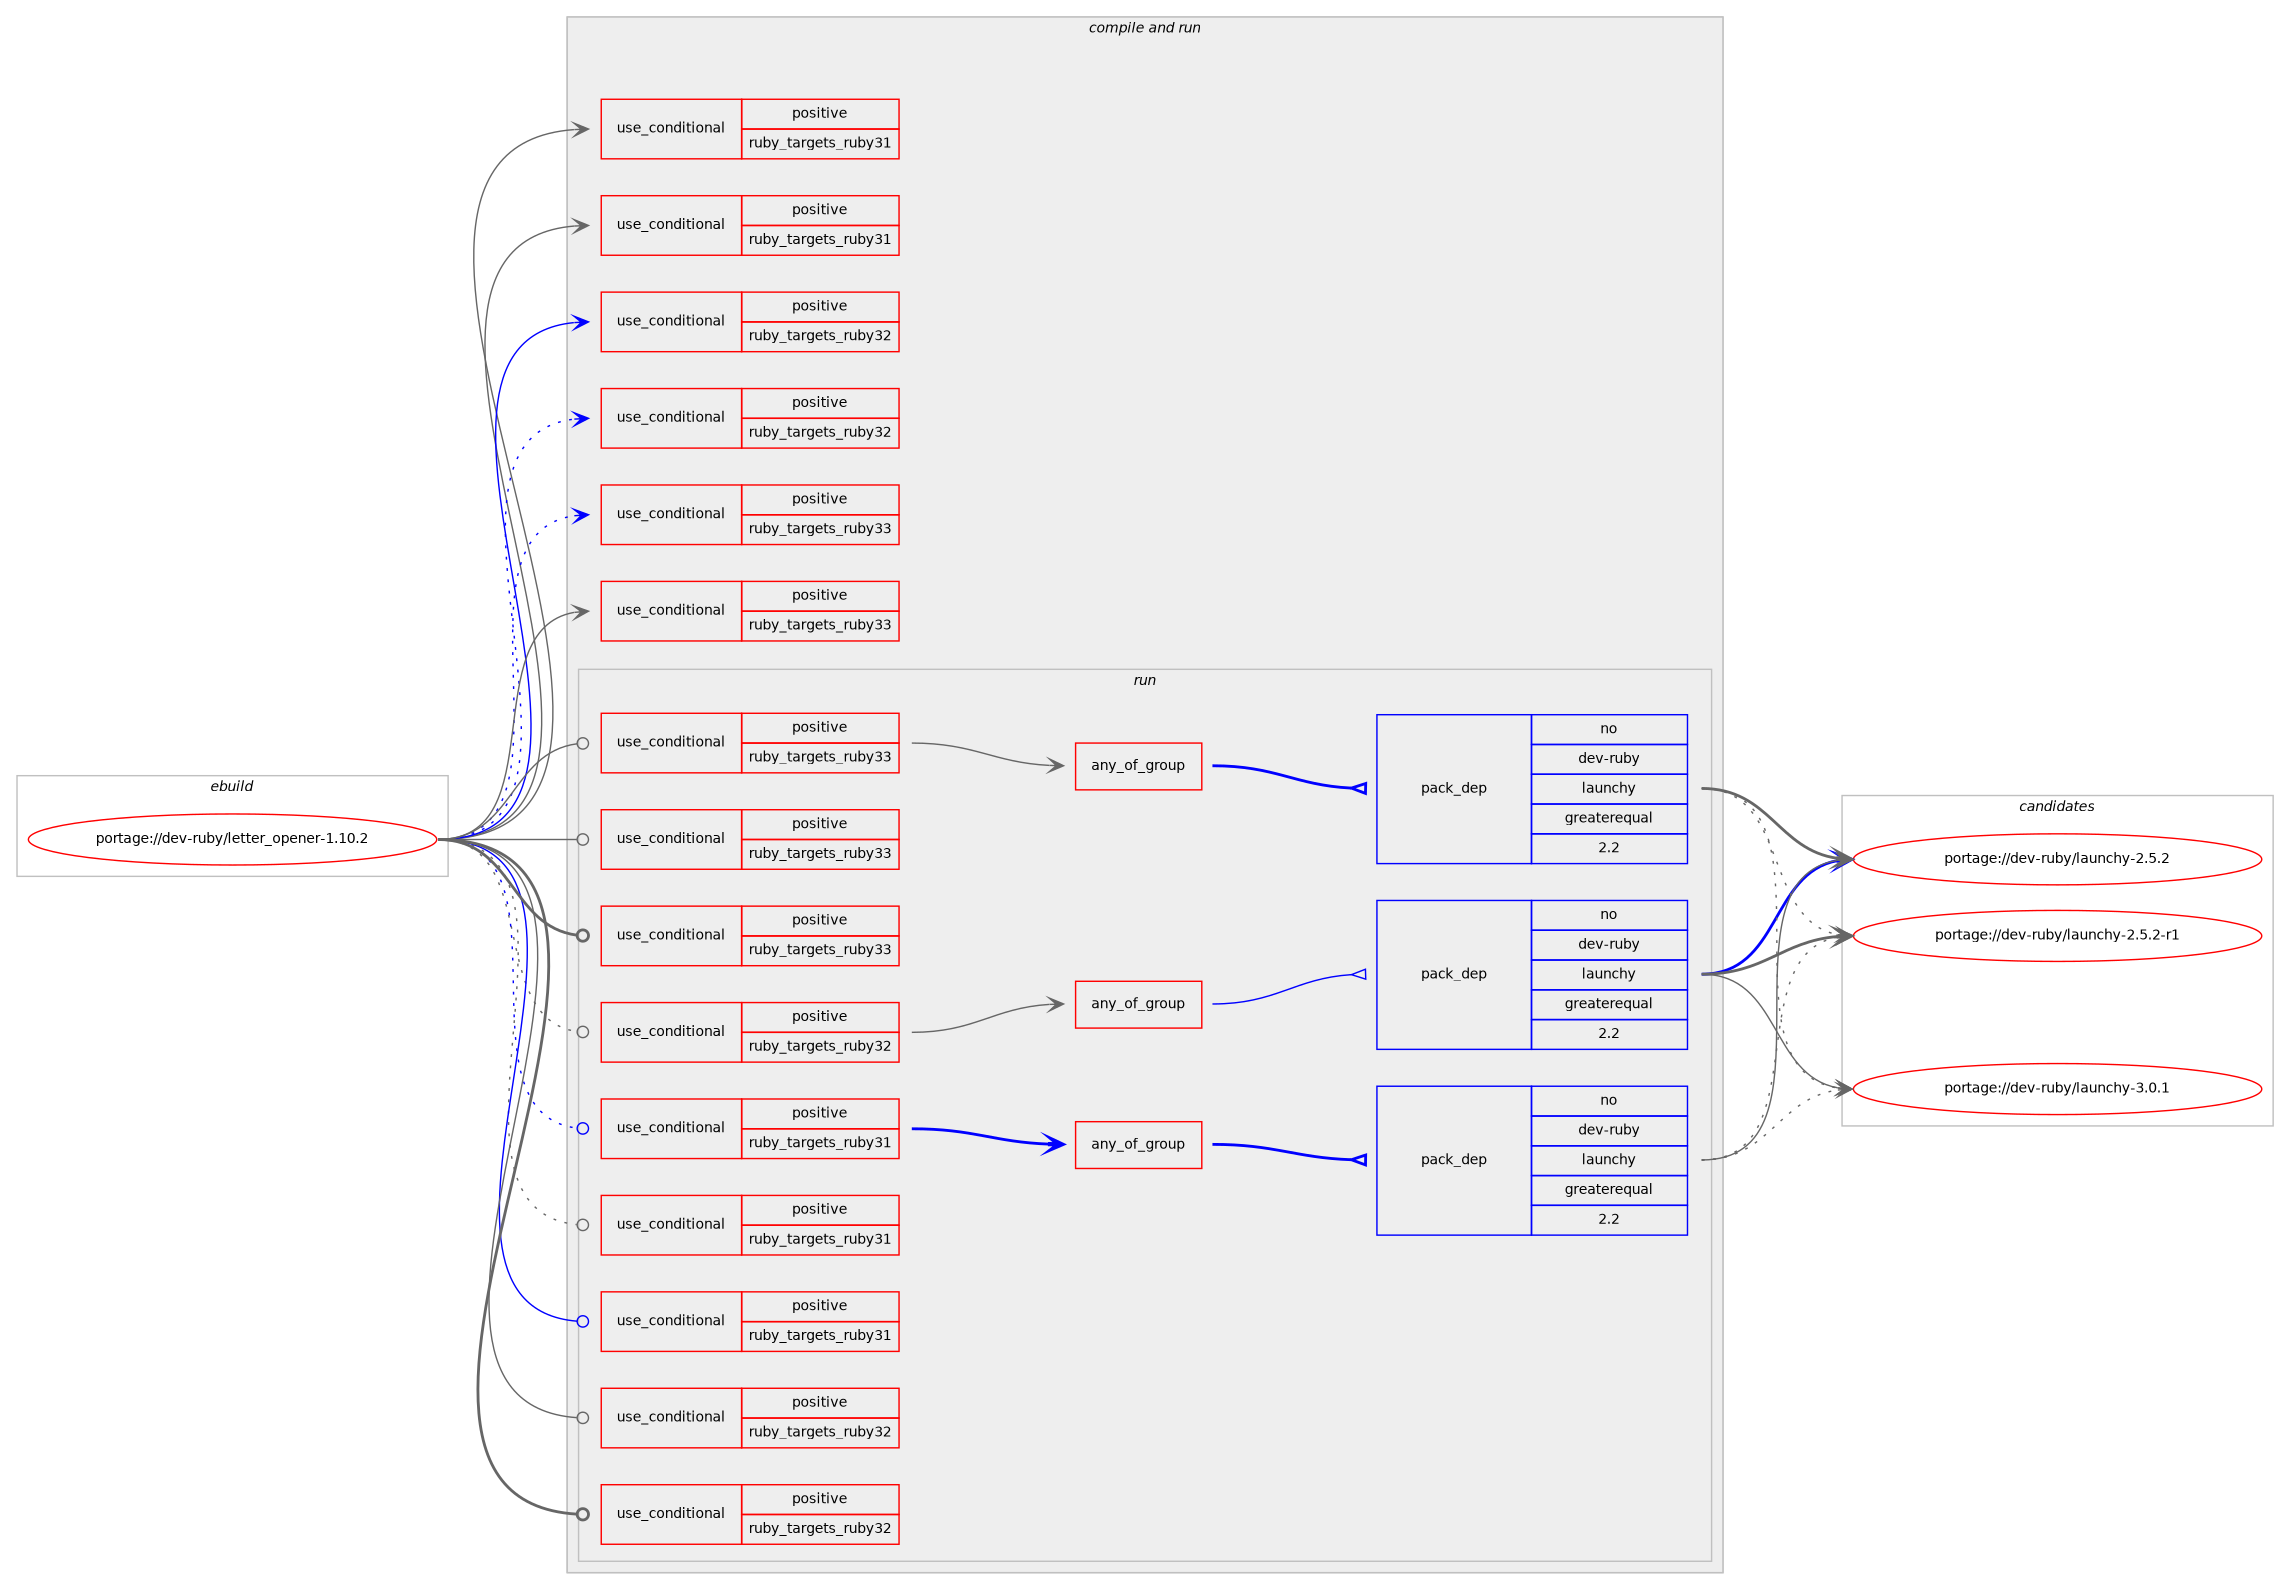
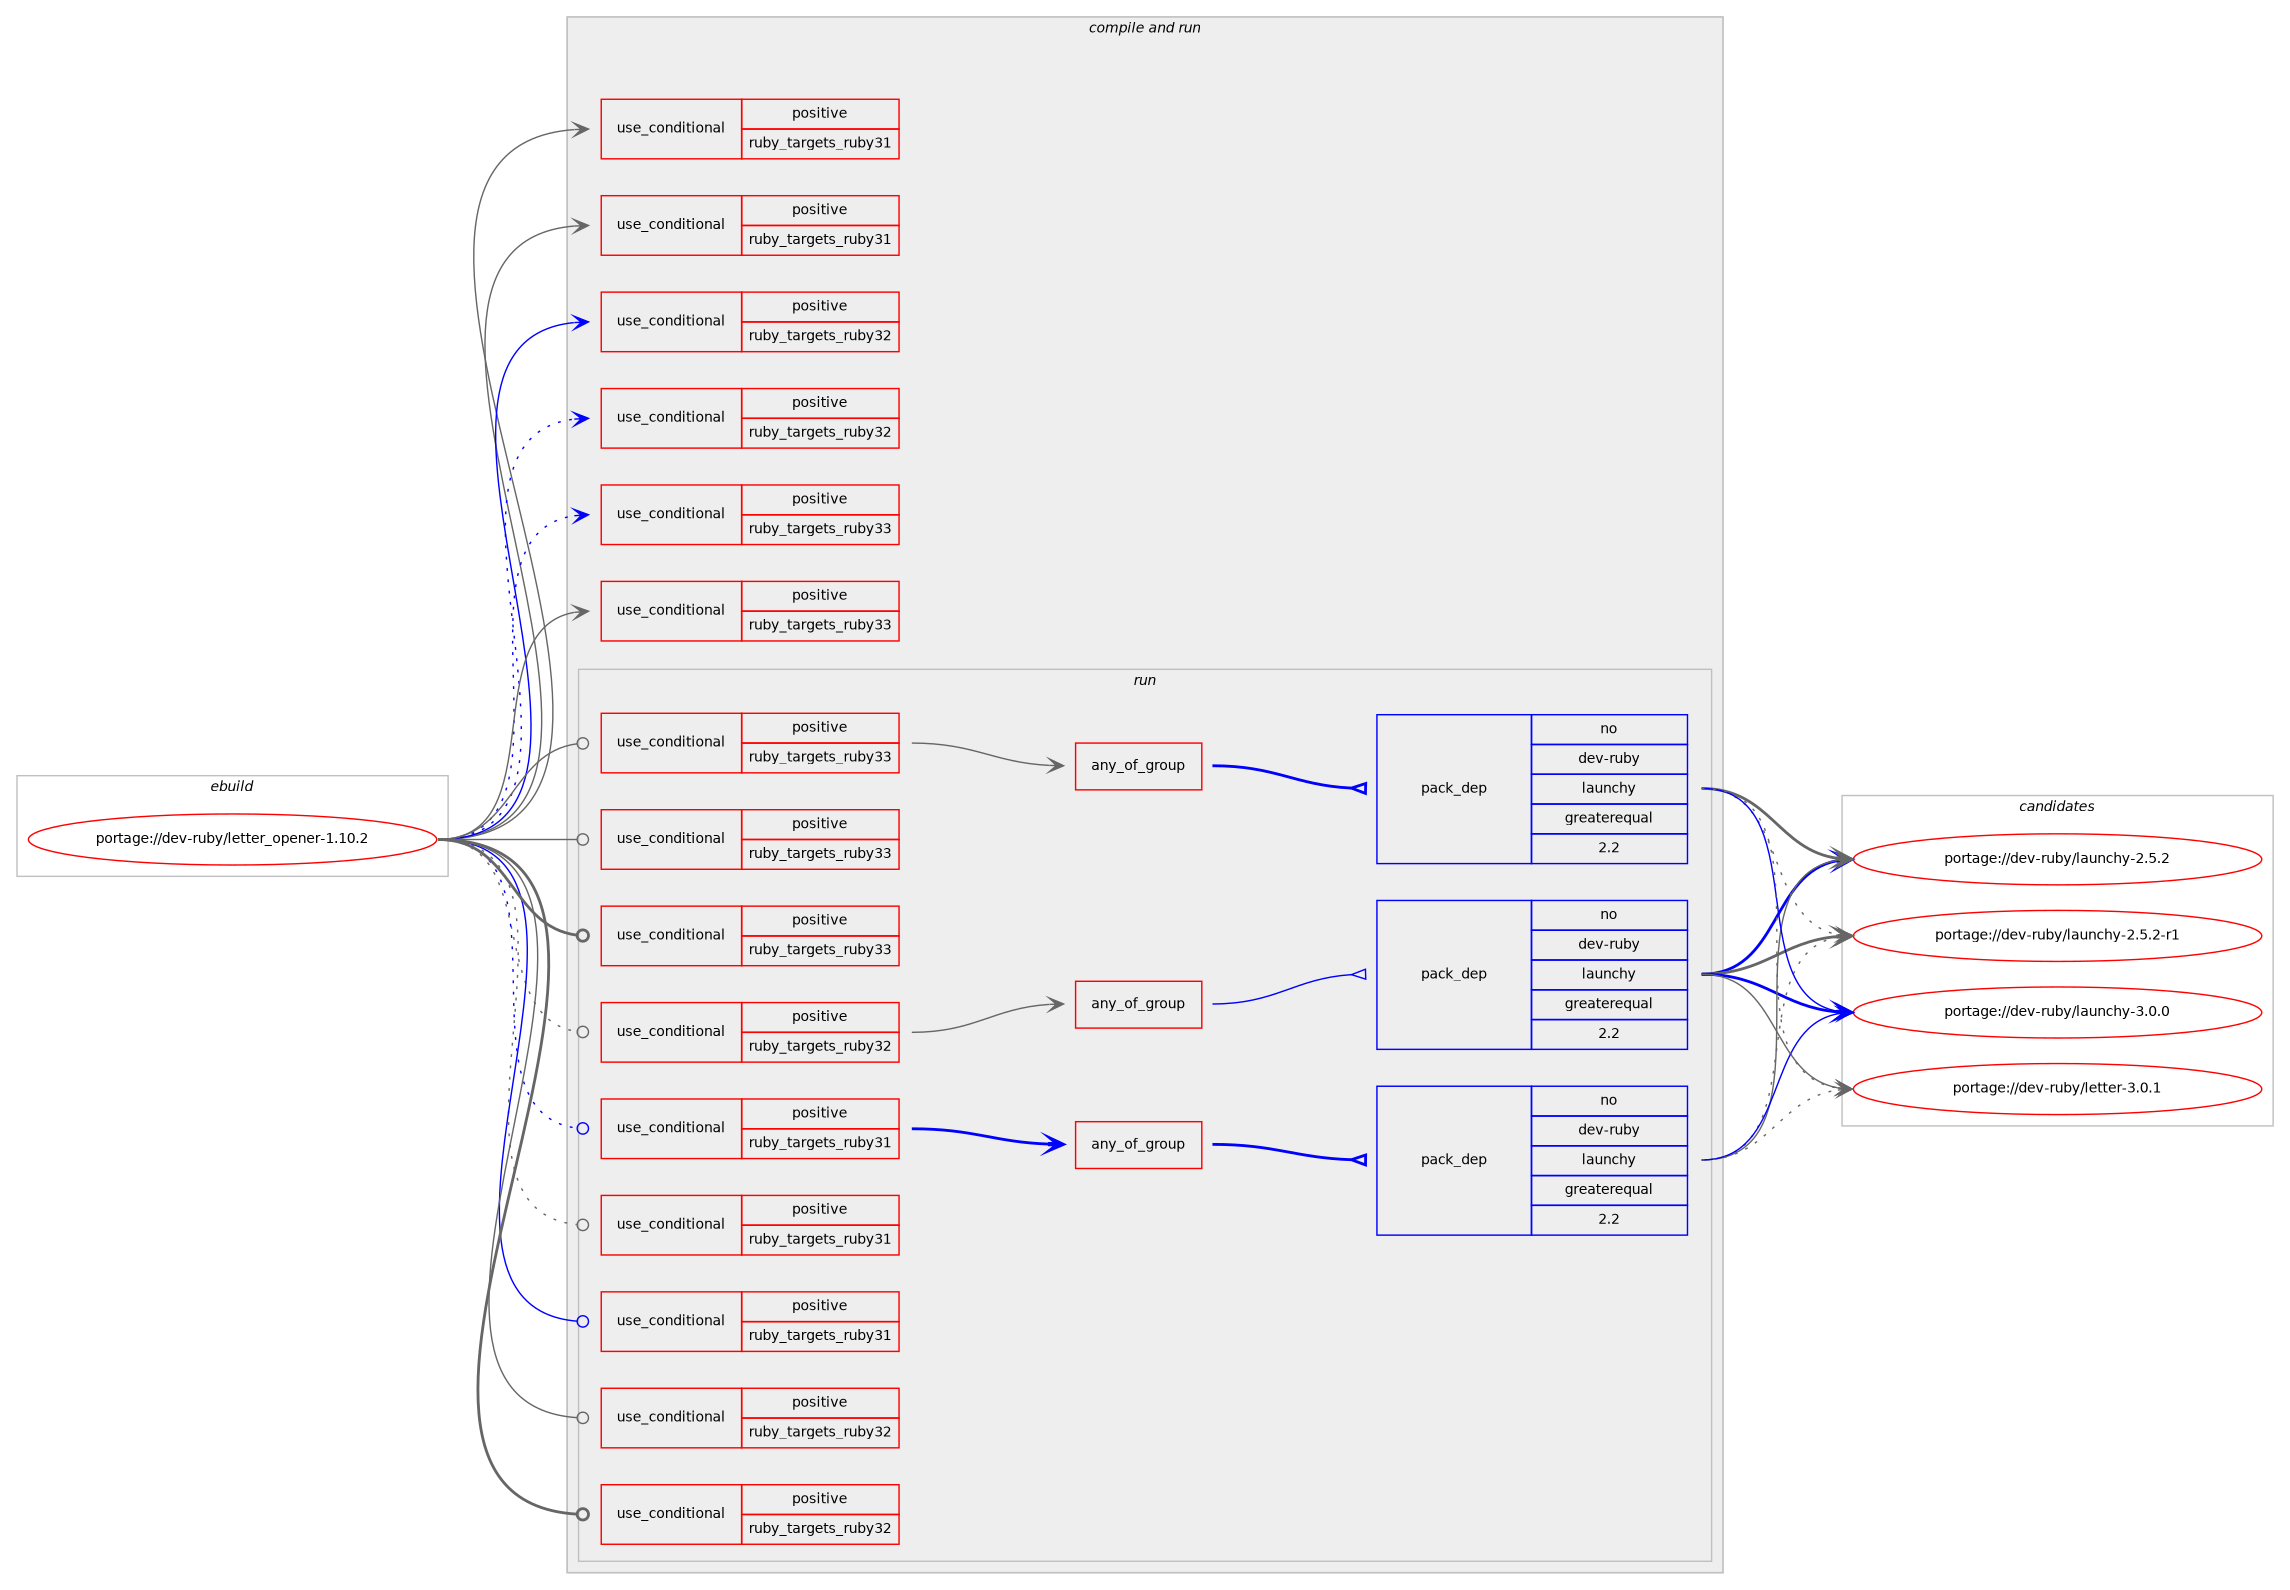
node "portage://dev-ruby/launchy-3.0.0": added
node "portage://dev-ruby/launchy-3.0.1": label "portage://dev-ruby/launchy-3.0.1" -> "portage://dev-ruby/letter-3.0.1"
